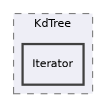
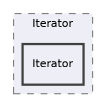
cluster "KdTree": label "KdTree" -> "Iterator"
